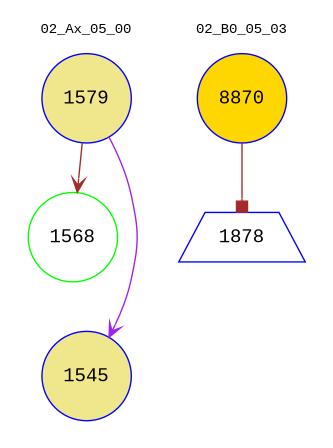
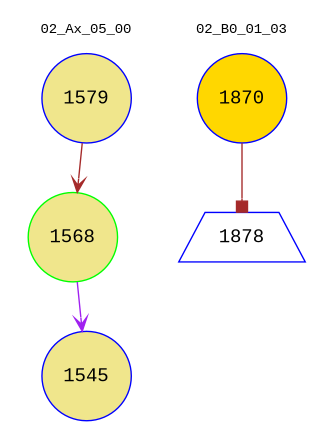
cluster "02_B0_05_03": label "02_B0_05_03" -> "02_B0_01_03"
node "8870": label "8870" -> "1870"
edge "1579" -> "1545": now "1568" -> "1545"
node "1568": fillcolor white -> khaki
